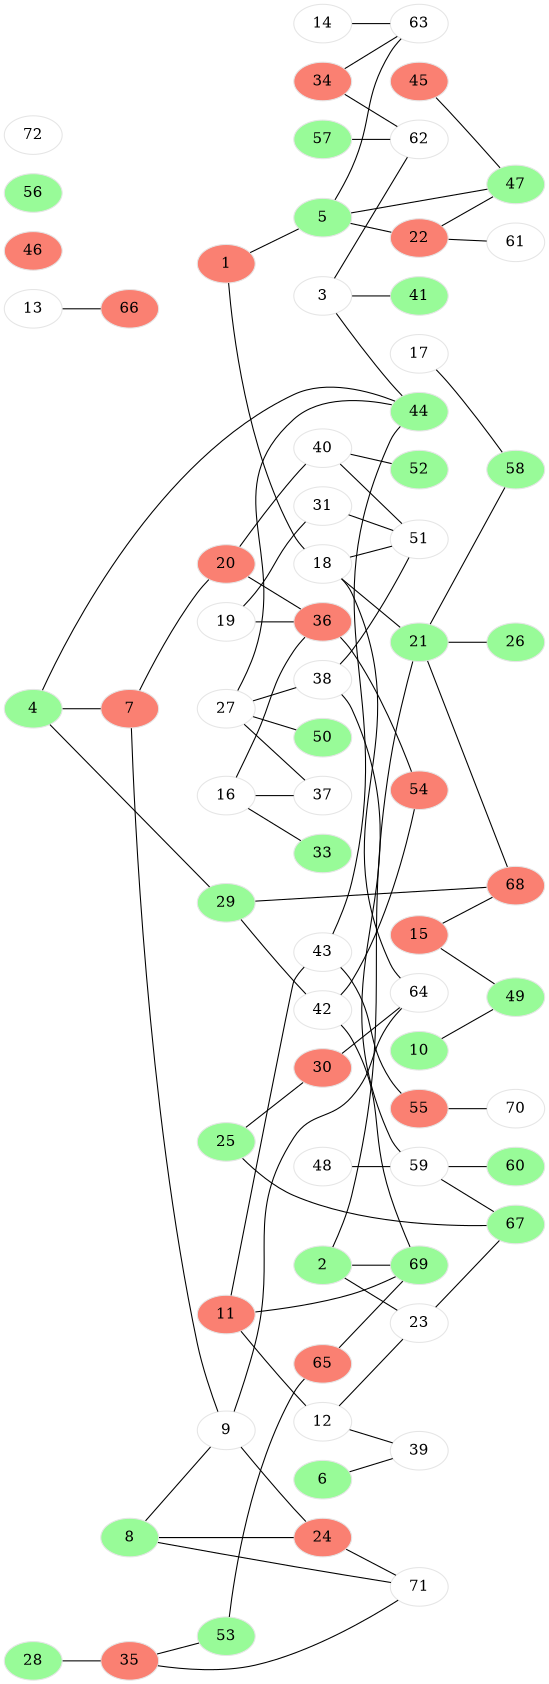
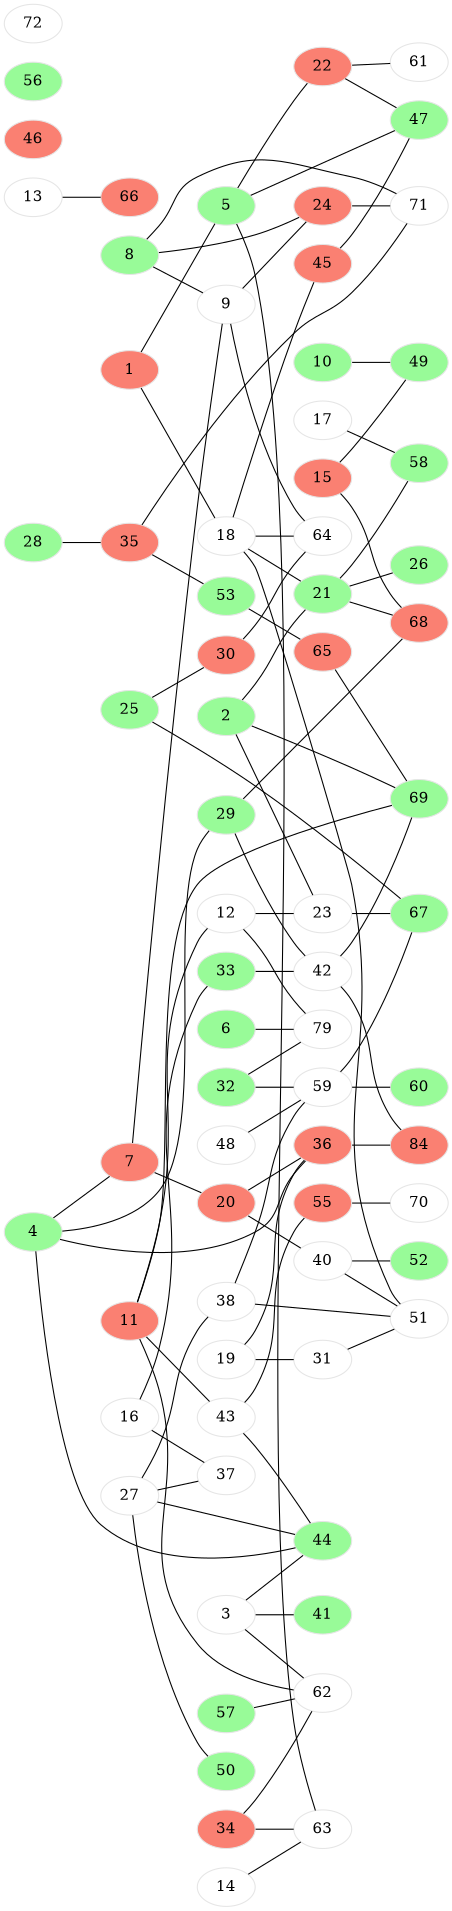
edge "45" -- "18": added
edge "36" -- "16": now "36" -- "4"
node "54": label "54" -> "84"
edge "33" -- "42": added
node "32": added
node "39": label "39" -> "79"
edge "11" -- "62": added
